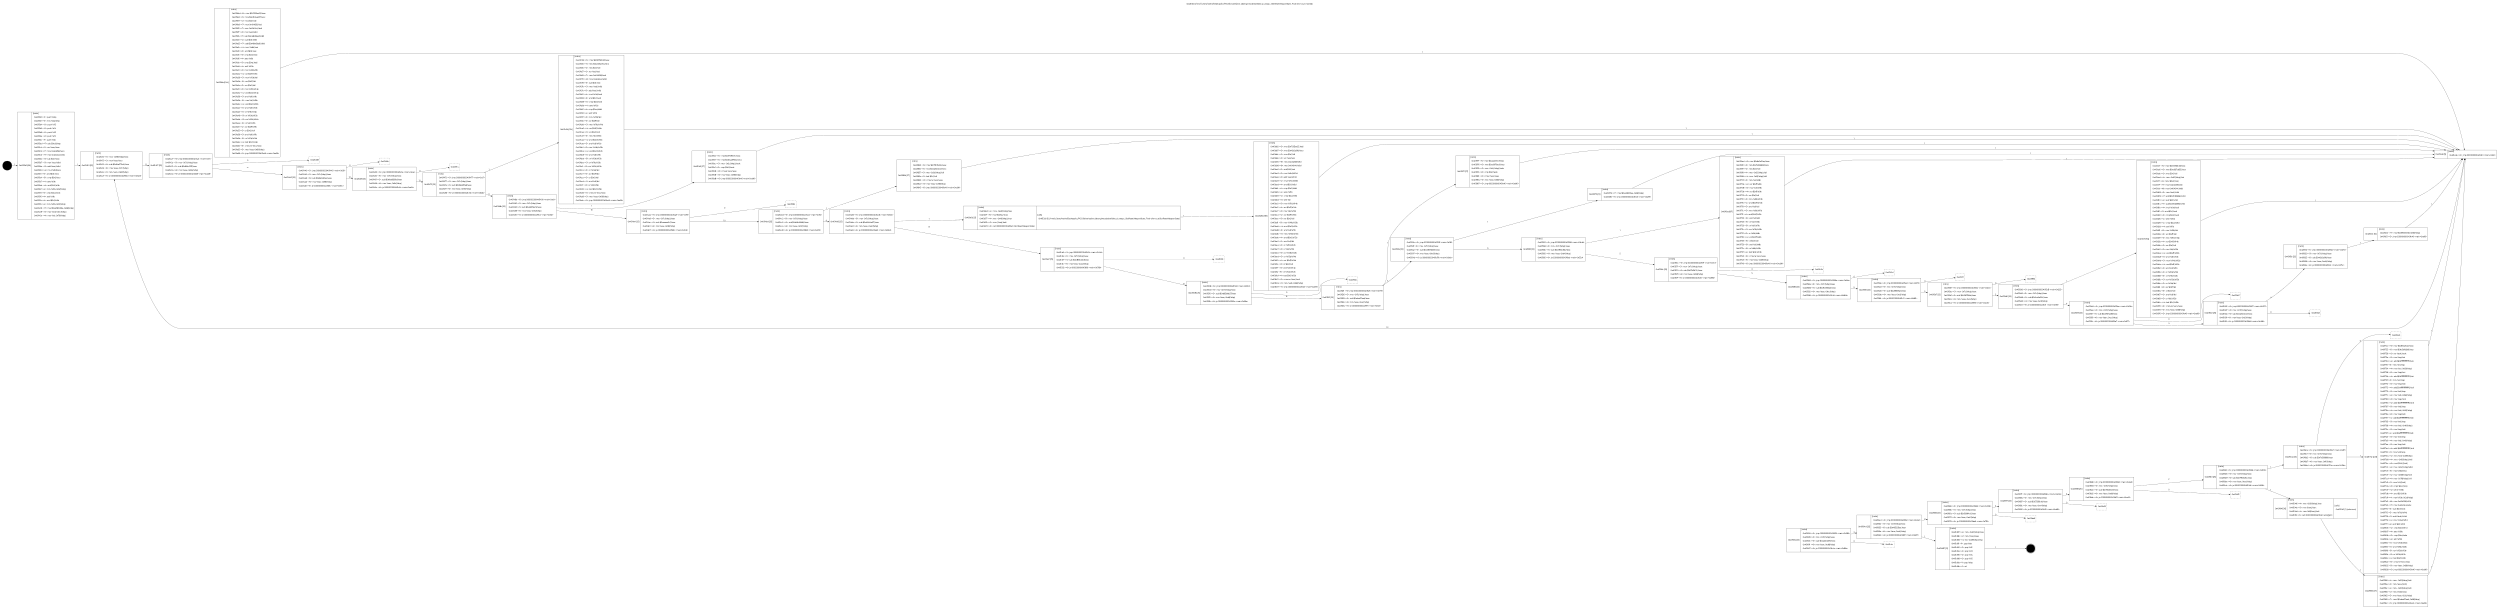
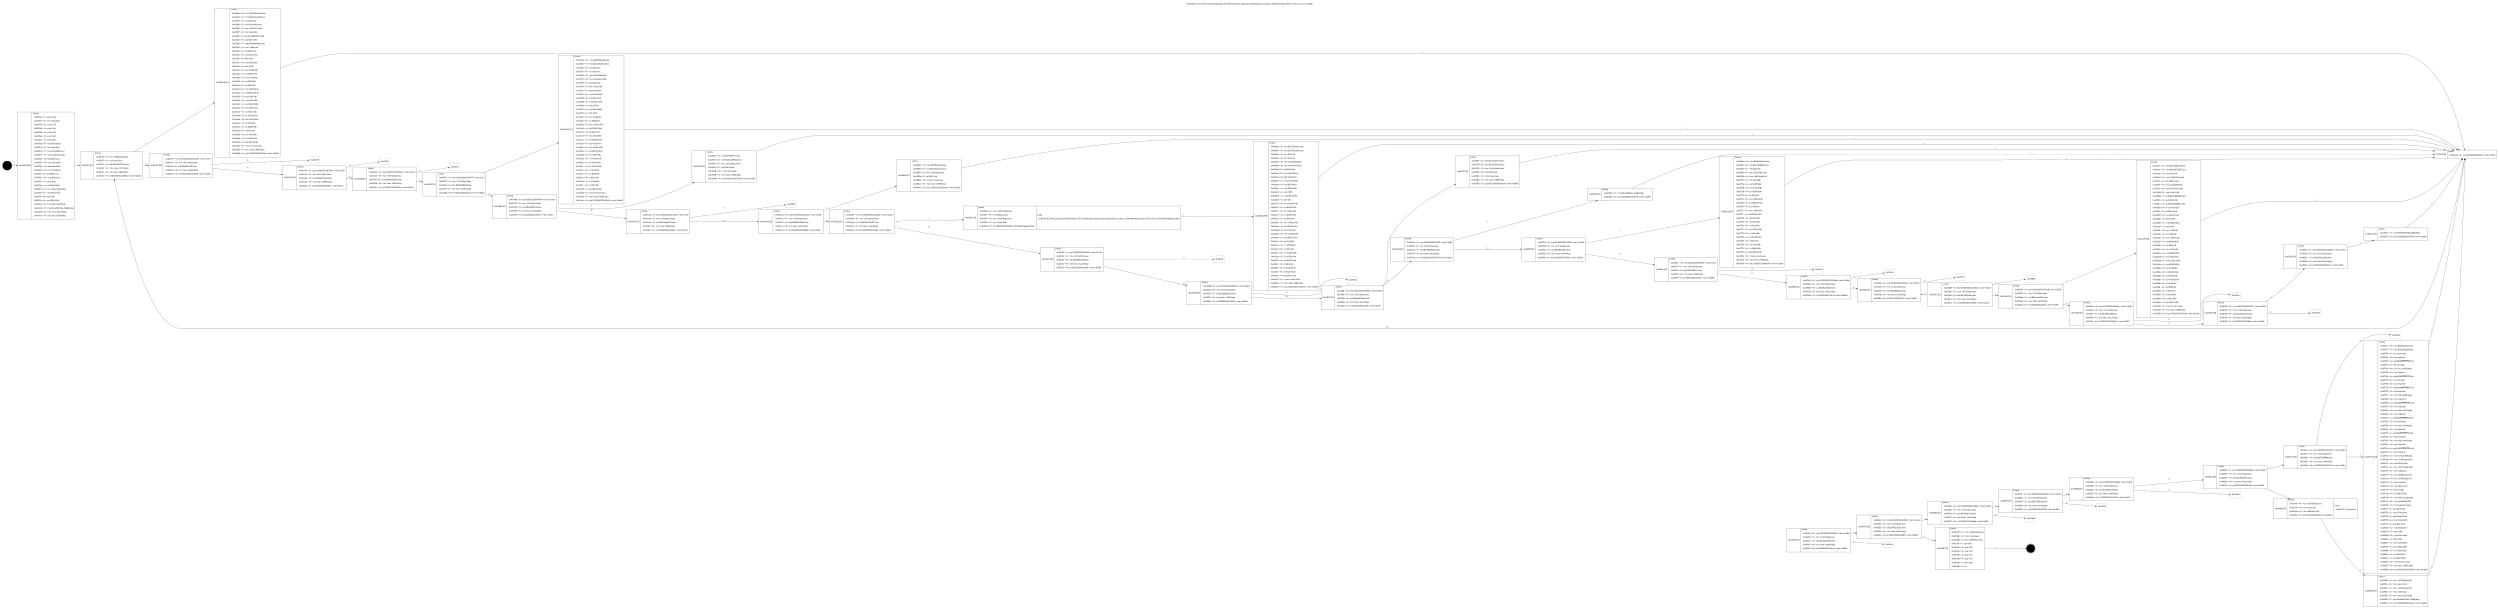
edge "0x401410 [23]" -> "0x4019dd [144]": added, label "1"
edge "0x40159e [25]" -> "0x4015b7 [25]": reversed
